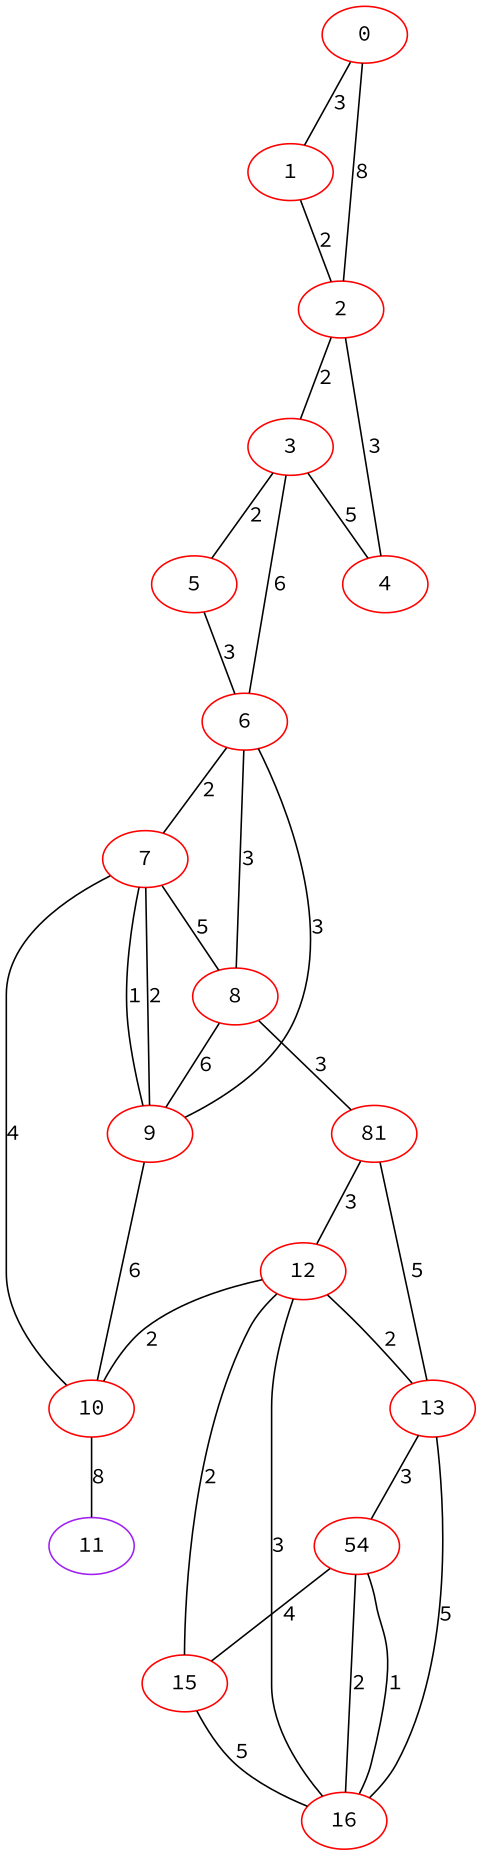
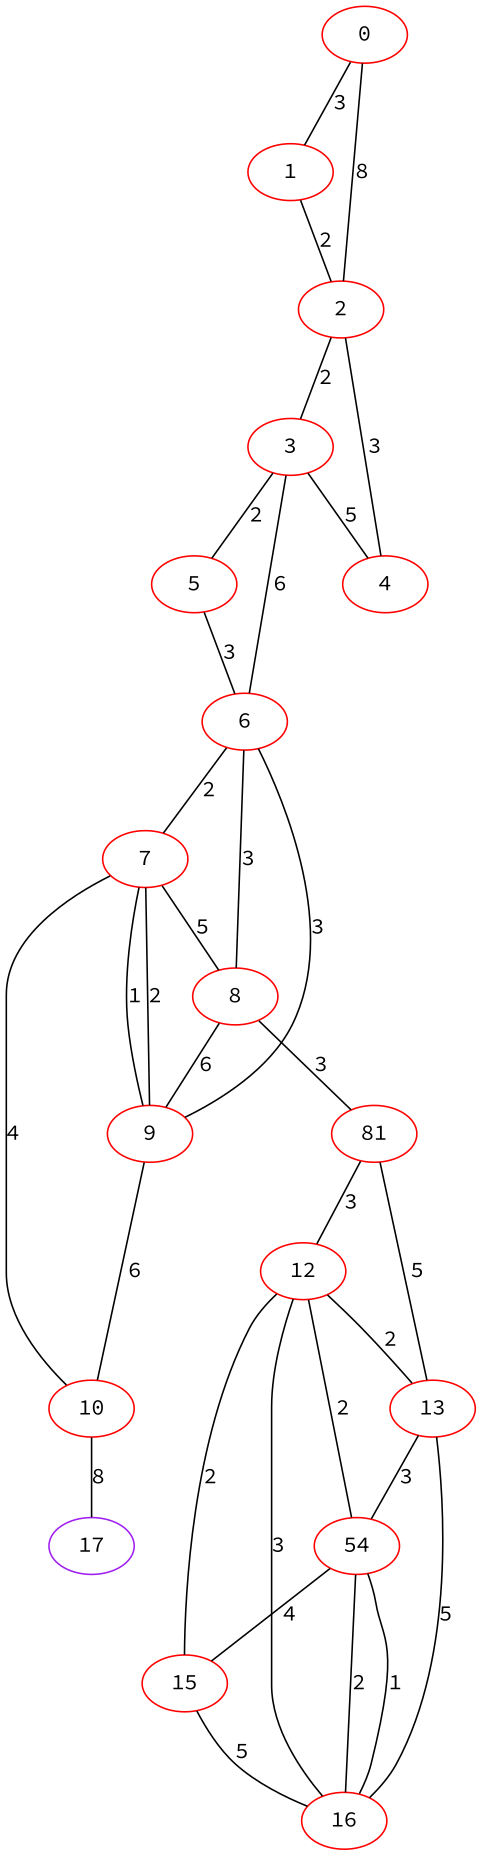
edge "12" -- "10": now "12" -- "54"
node "11": label "11" -> "17"
